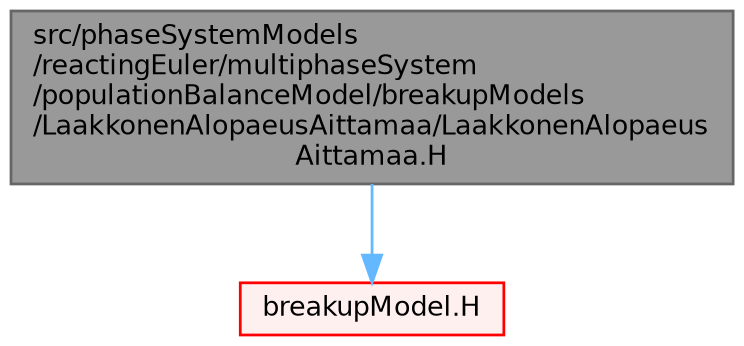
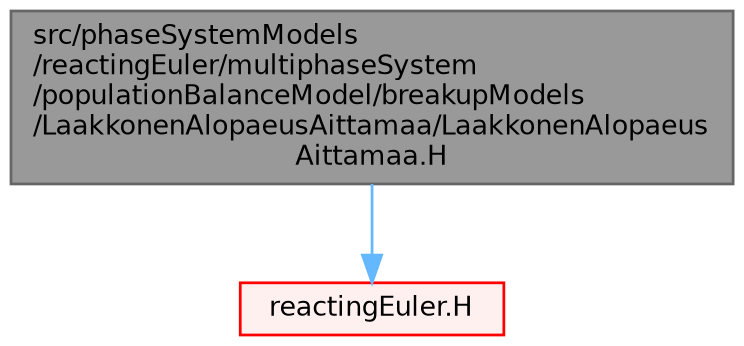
node "breakupModel.H": label "breakupModel.H" -> "reactingEuler.H"
